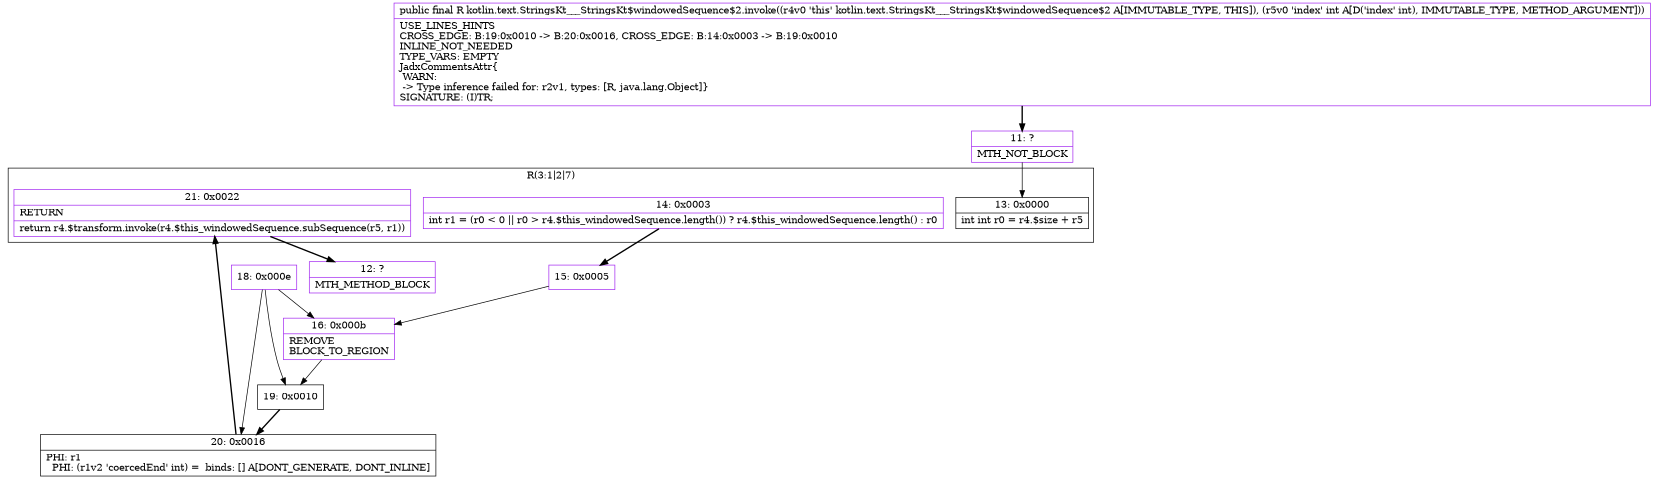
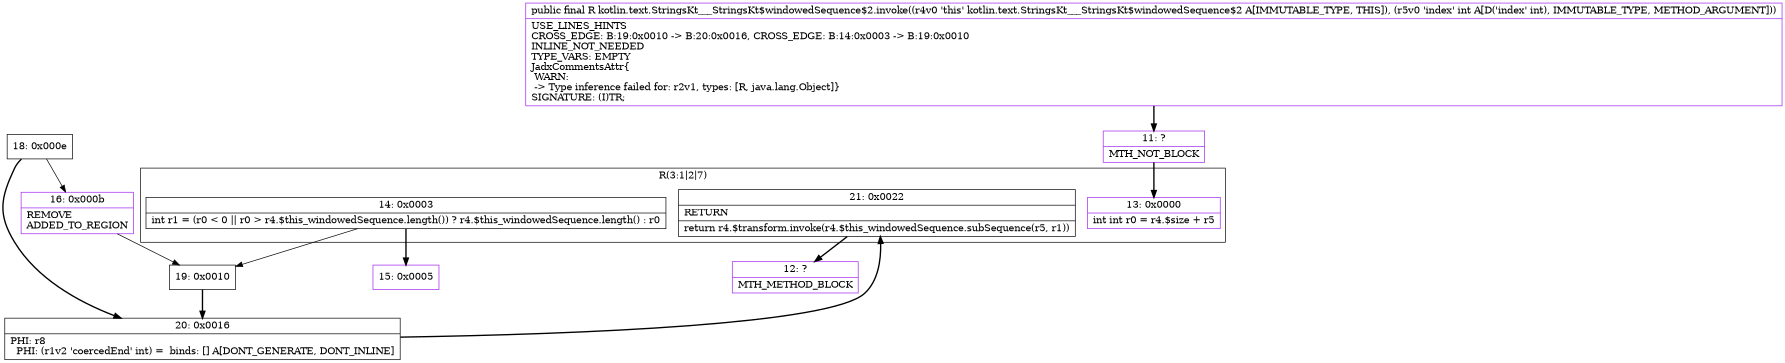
edge "11: ?" -> "13: 0x0000": style solid -> bold
node "21: 0x0022": color purple -> black
node "14: 0x0003": color purple -> black
node "13: 0x0000": color black -> purple
node "18: 0x000e": color purple -> black
edge "15: 0x0005" -> "16: 0x000b": removed
edge "18: 0x000e" -> "19: 0x0010": now "14: 0x0003" -> "19: 0x0010"
node "16: 0x000b": text "BLOCK_TO_REGION" -> "ADDED_TO_REGION"
edge "18: 0x000e" -> "20: 0x0016": style solid -> bold
node "20: 0x0016": text "PHI: r1" -> "PHI: r8"
